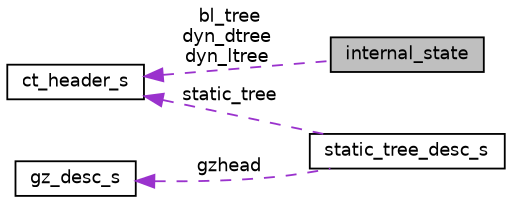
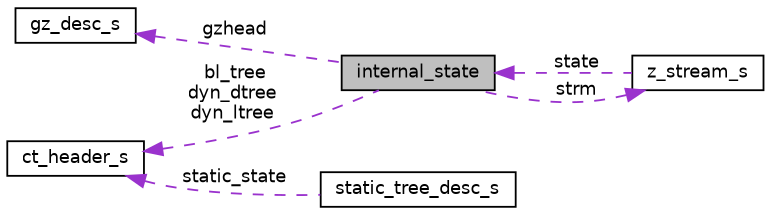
node "z_stream_s": added
edge "static_tree_desc_s" -> "ct_header_s": label " static_tree" -> " static_state"
edge "static_tree_desc_s" -> "gz_desc_s": now "internal_state" -> "gz_desc_s"
